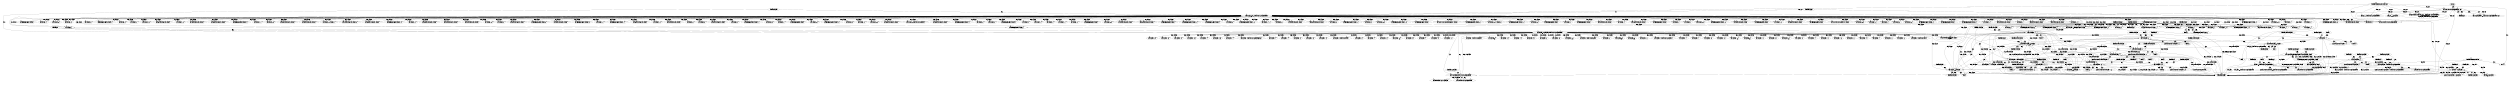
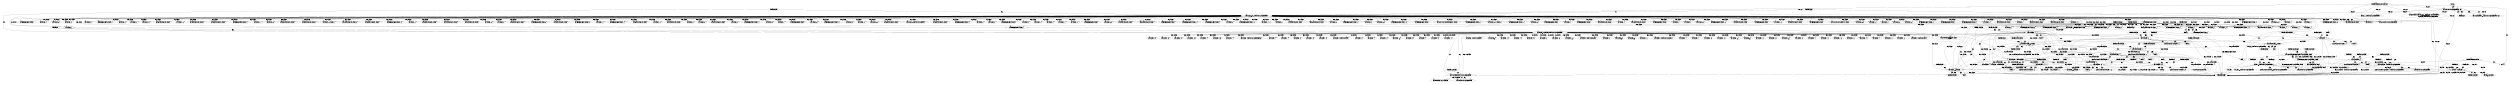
node "(Call,tptr+=rsvp_obj_len)": removed
node "(Call,ip6addr_string(ndo, obj_tptr + 4))": label "(Call,ip6addr_string(ndo, obj_tptr + 4))" -> "(Block,ip6addr_string(ndo, obj_tptr + 4))"
node "(ControlStructure,if(tlen < rsvp_obj_len))": removed
